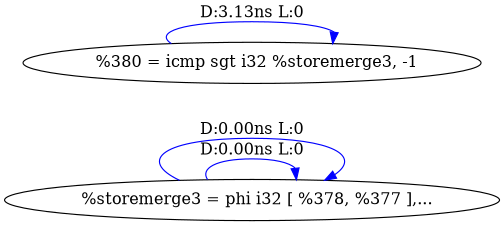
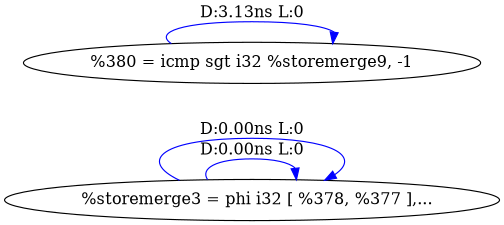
node "%380 = icmp sgt i32 %storemerge3, -1": label "%380 = icmp sgt i32 %storemerge3, -1" -> "%380 = icmp sgt i32 %storemerge9, -1"
